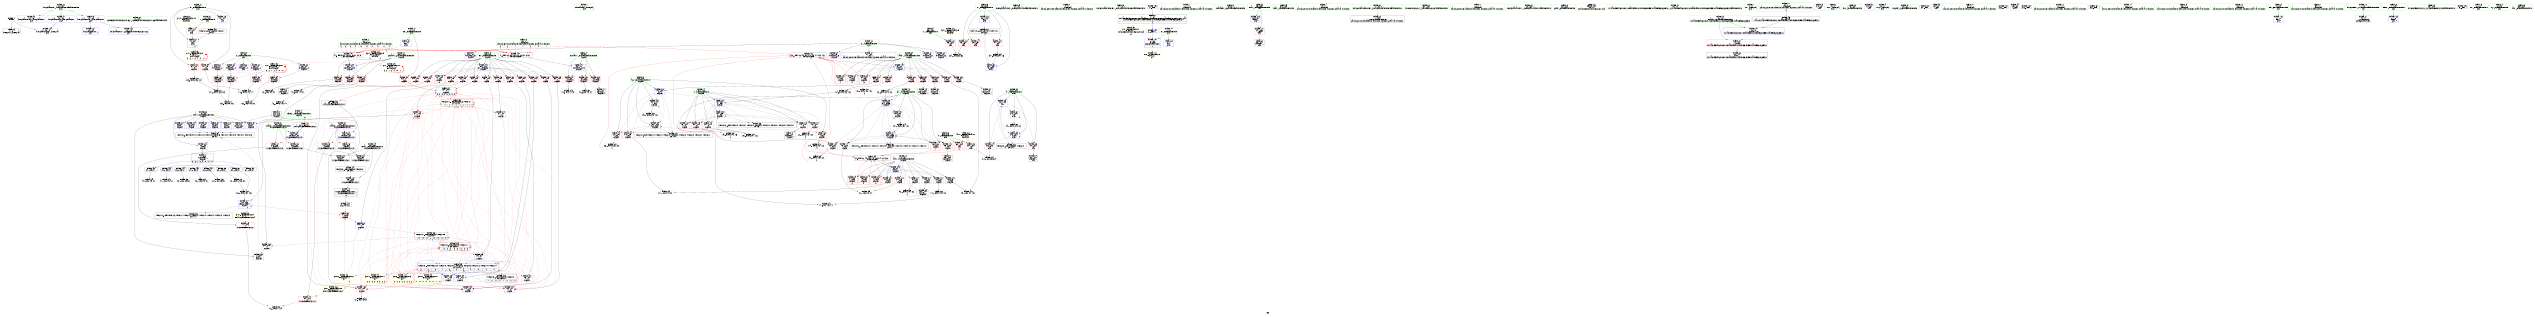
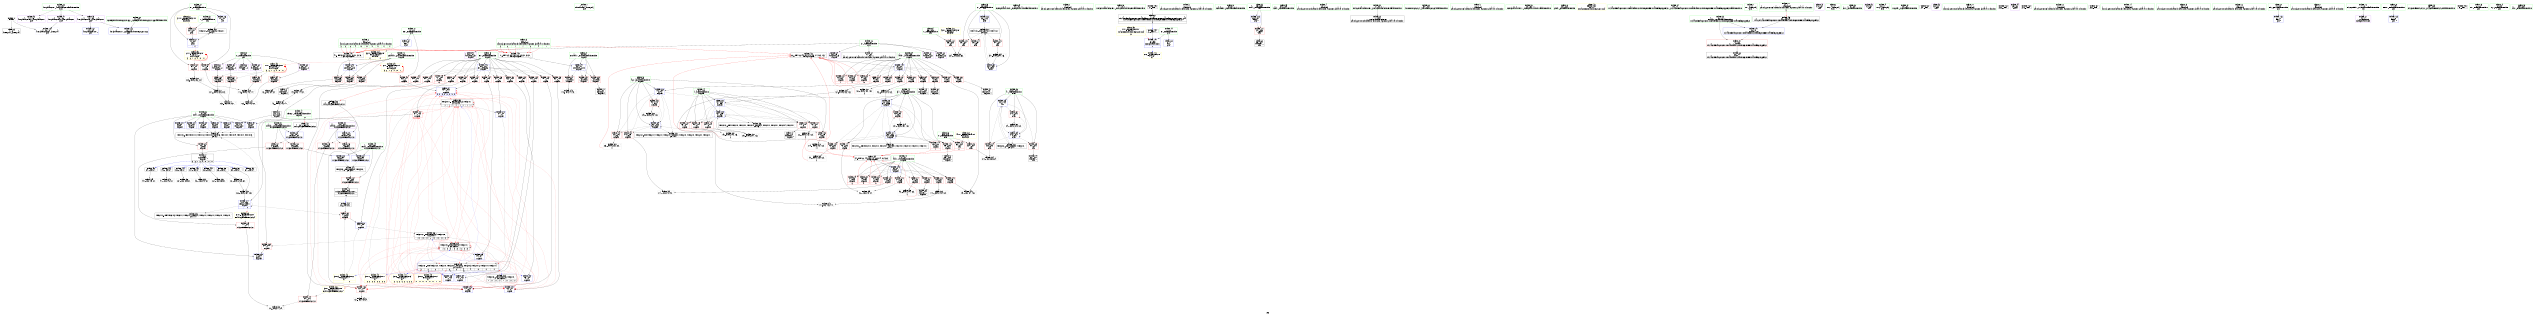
node "NodeID: 107": added
node "NodeID: 350": removed
